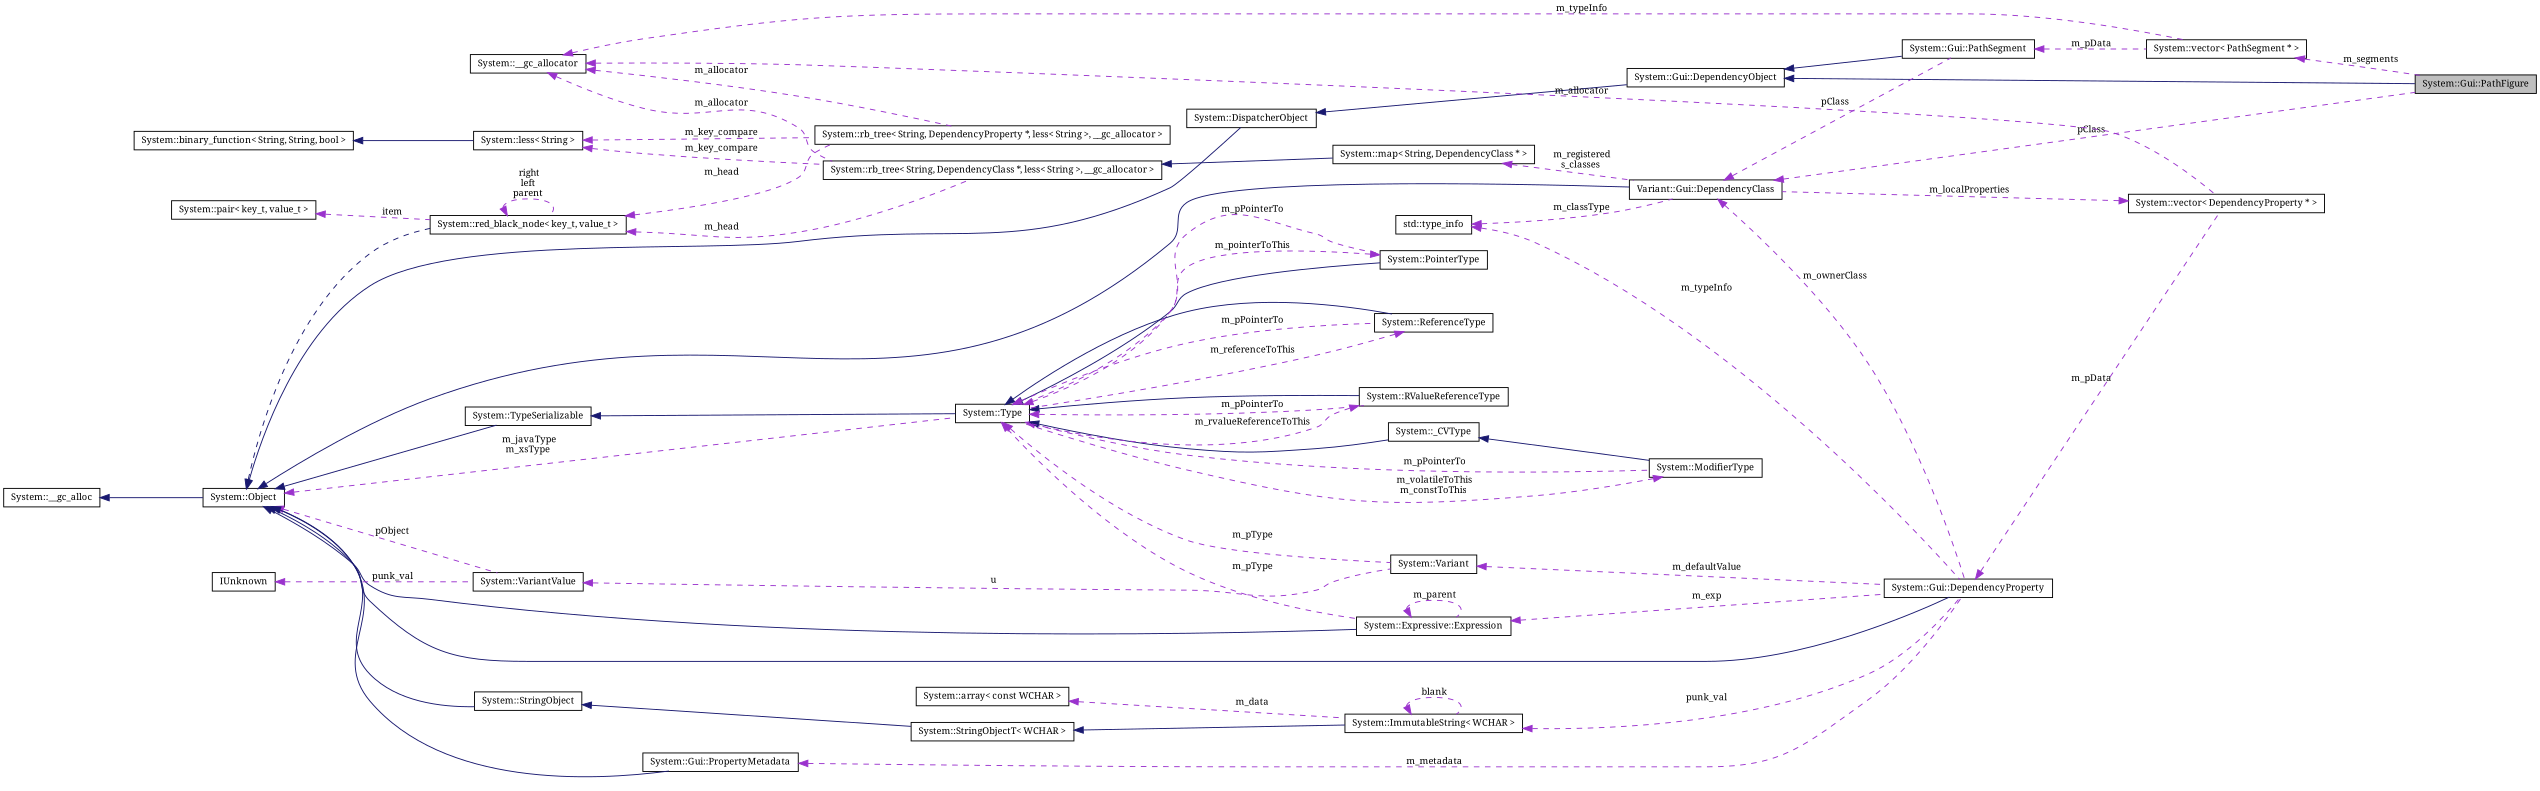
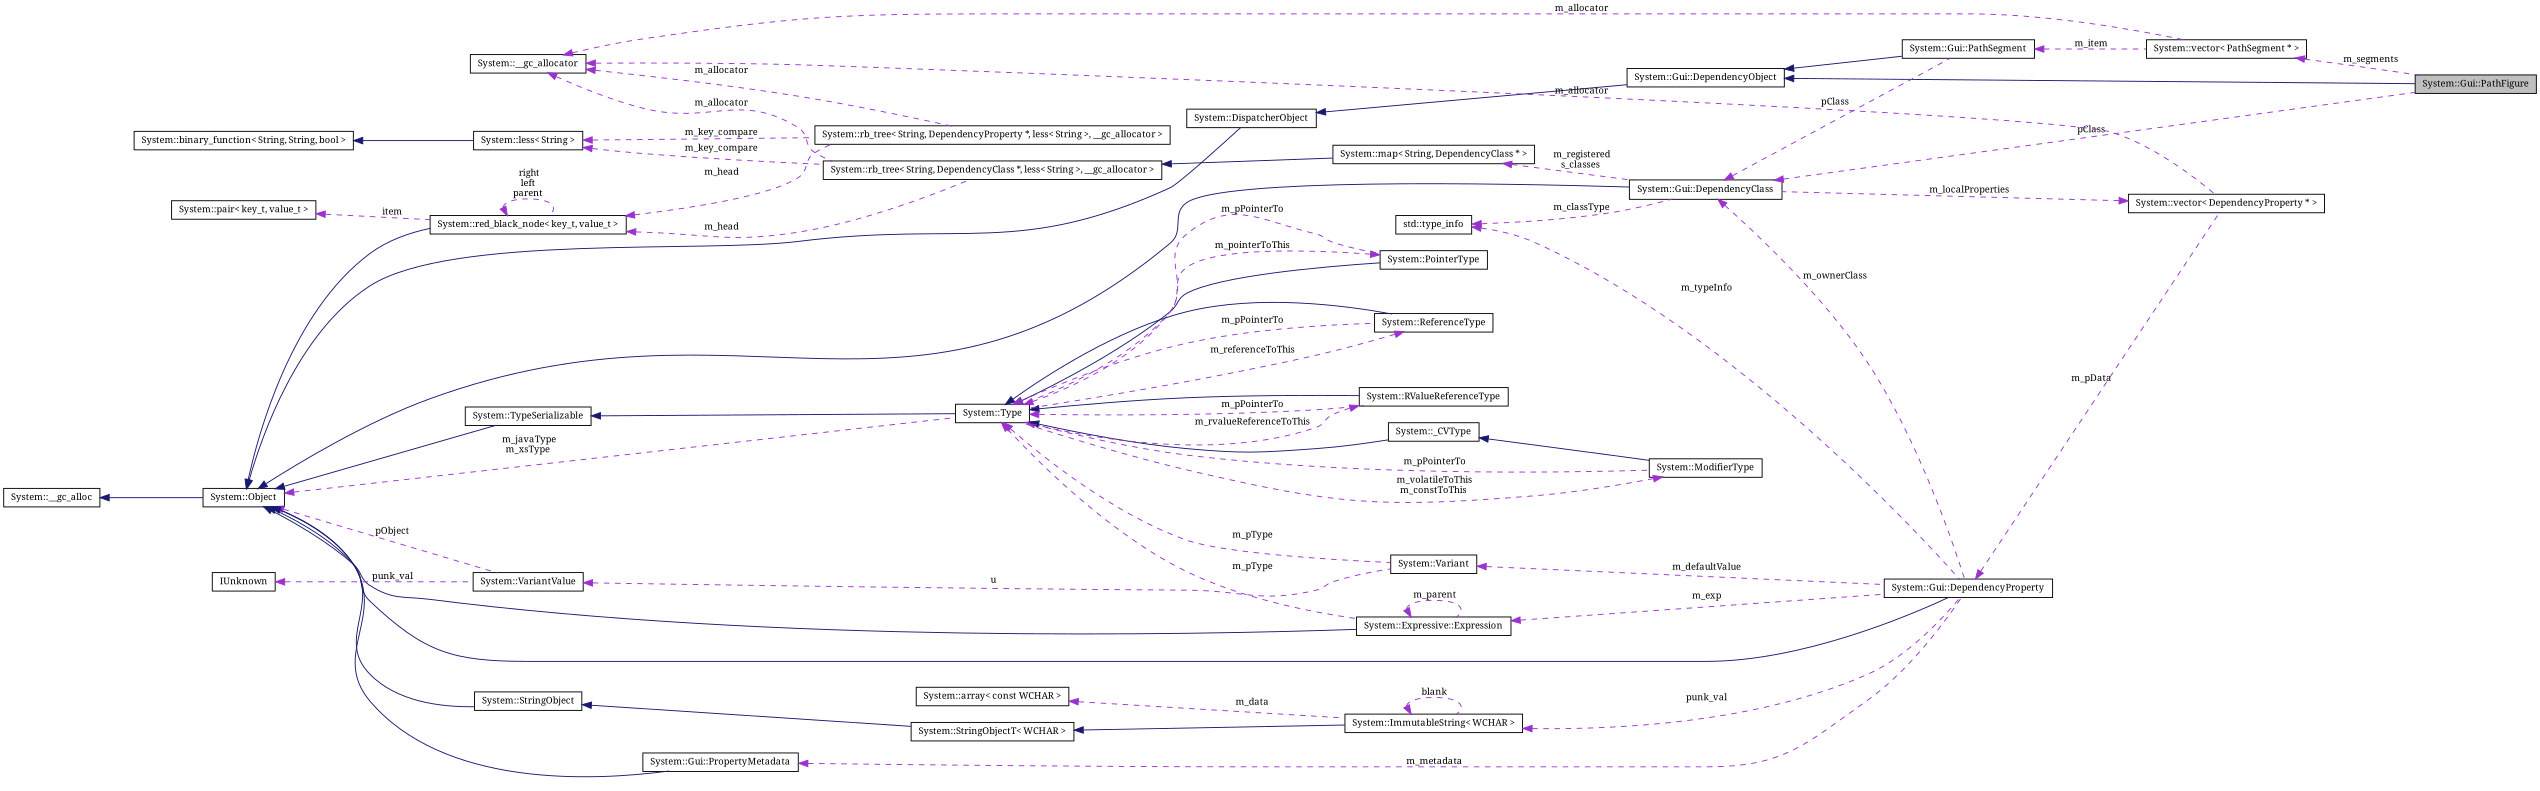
edge "System::vector< PathSegment * >" -> "System::__gc_allocator": label " m_typeInfo" -> " m_allocator"
edge "System::vector< PathSegment * >" -> "System::Gui::PathSegment": label " m_pData" -> " m_item"
node "Variant::Gui::DependencyClass": label "Variant::Gui::DependencyClass" -> "System::Gui::DependencyClass"
edge "System::red_black_node< key_t, value_t >" -> "System::Object": style dashed -> solid
